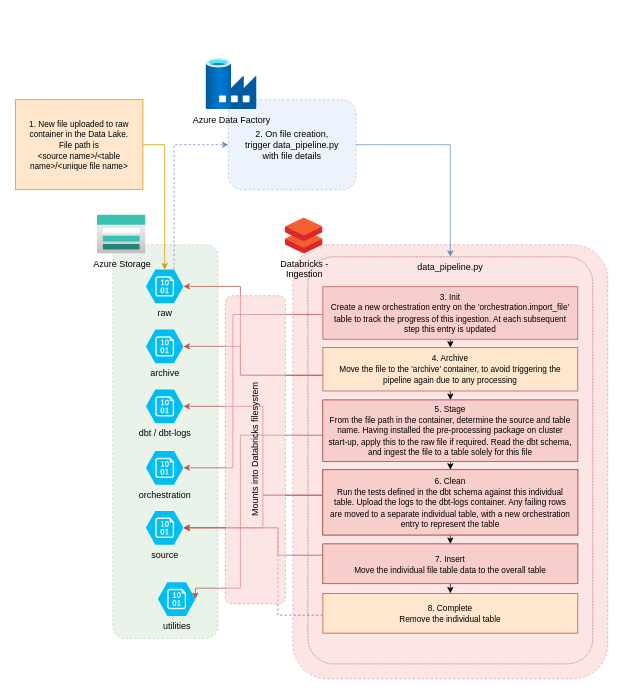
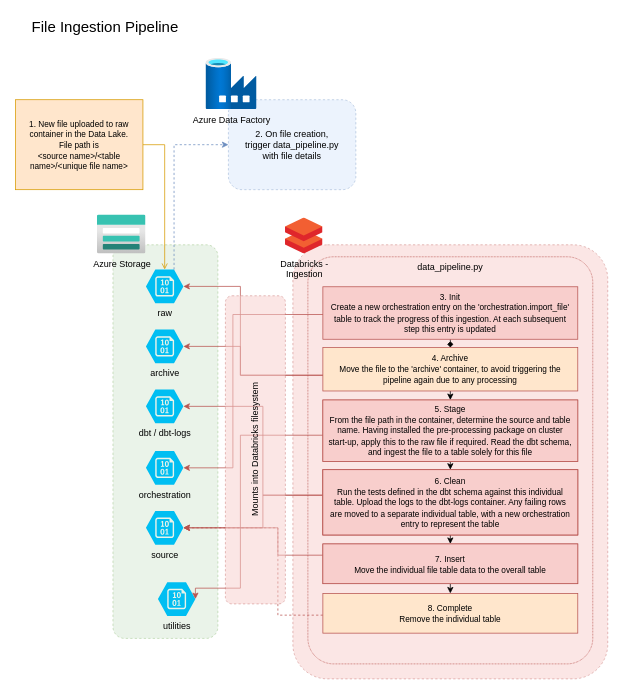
node "File Ingestion Pipeline": added
edge "2. On file creation, trigger data_pipeline.py with file details" -> "data_pipeline.py": removed
edge "1. New file uploaded to raw container in the Data Lake. File path is <source name>/<table name>/<unique file name>" -> "raw": arrowhead classic -> open
edge "3. Init Create a new orchestration entry on the 'orchestration.import_file' table to track the progress of this ingestion. At each subsequent step this entry is updated" -> "4. Archive Move the file to the 'archive' container, to avoid triggering the pipeline again due to any processing": arrowhead classic -> diamond
